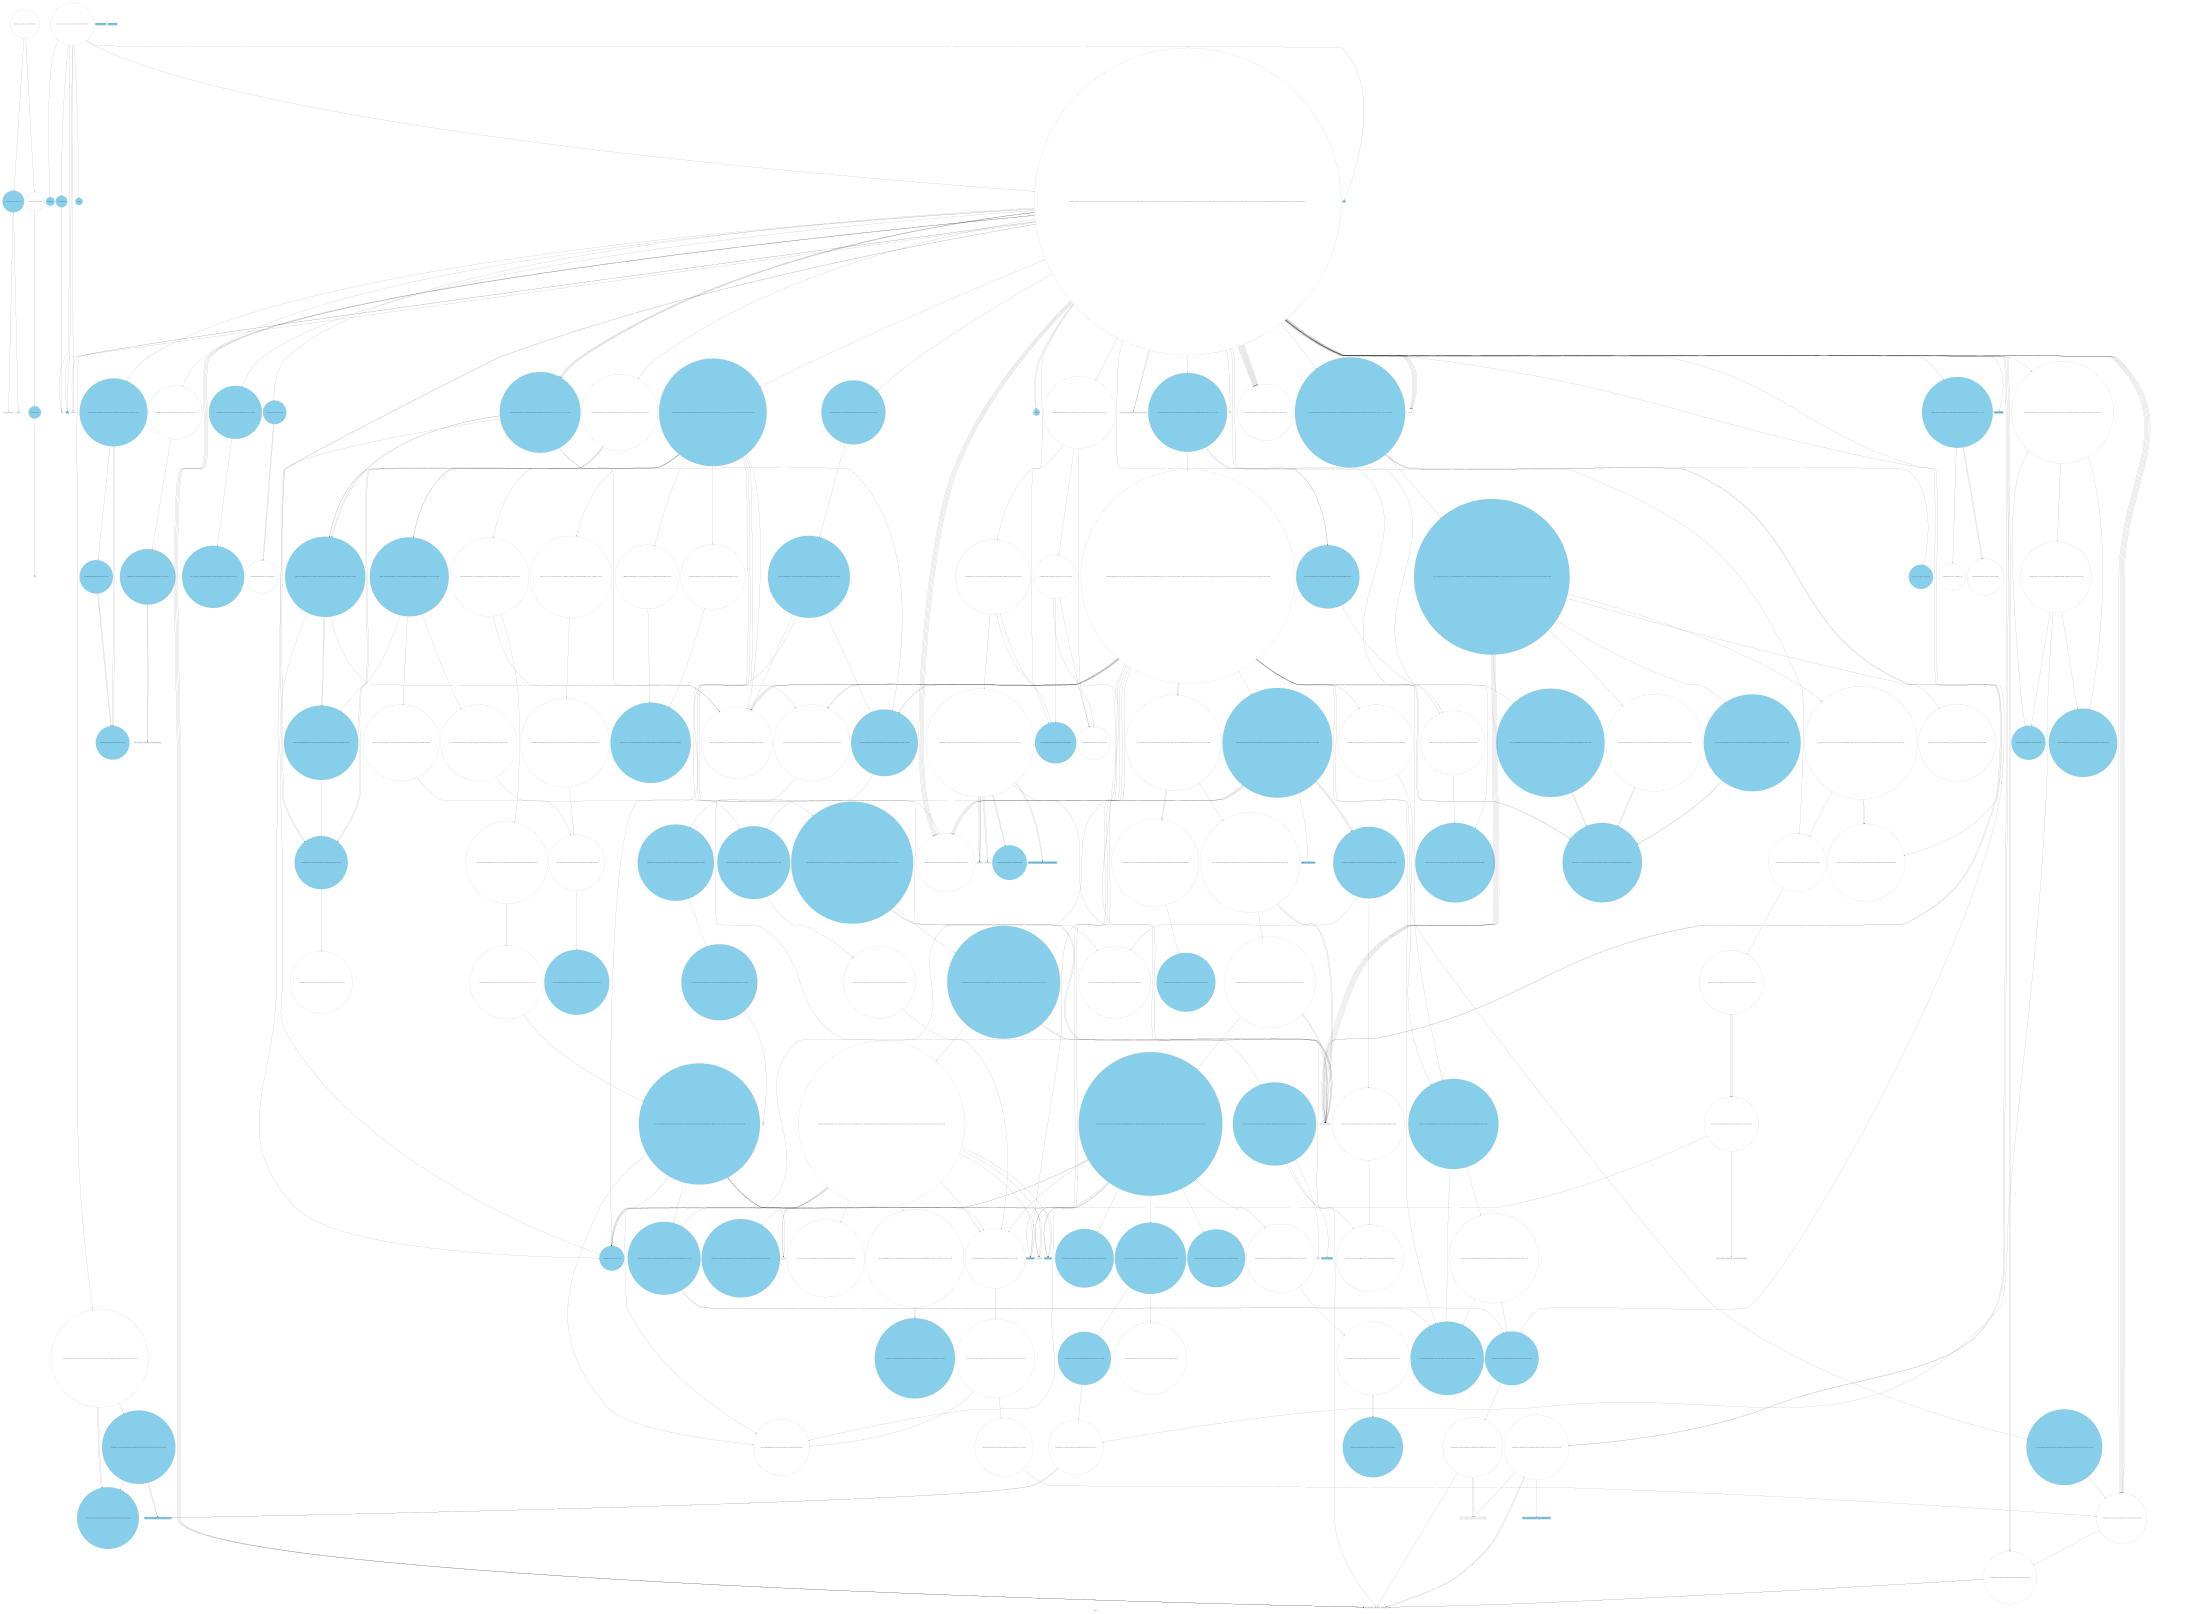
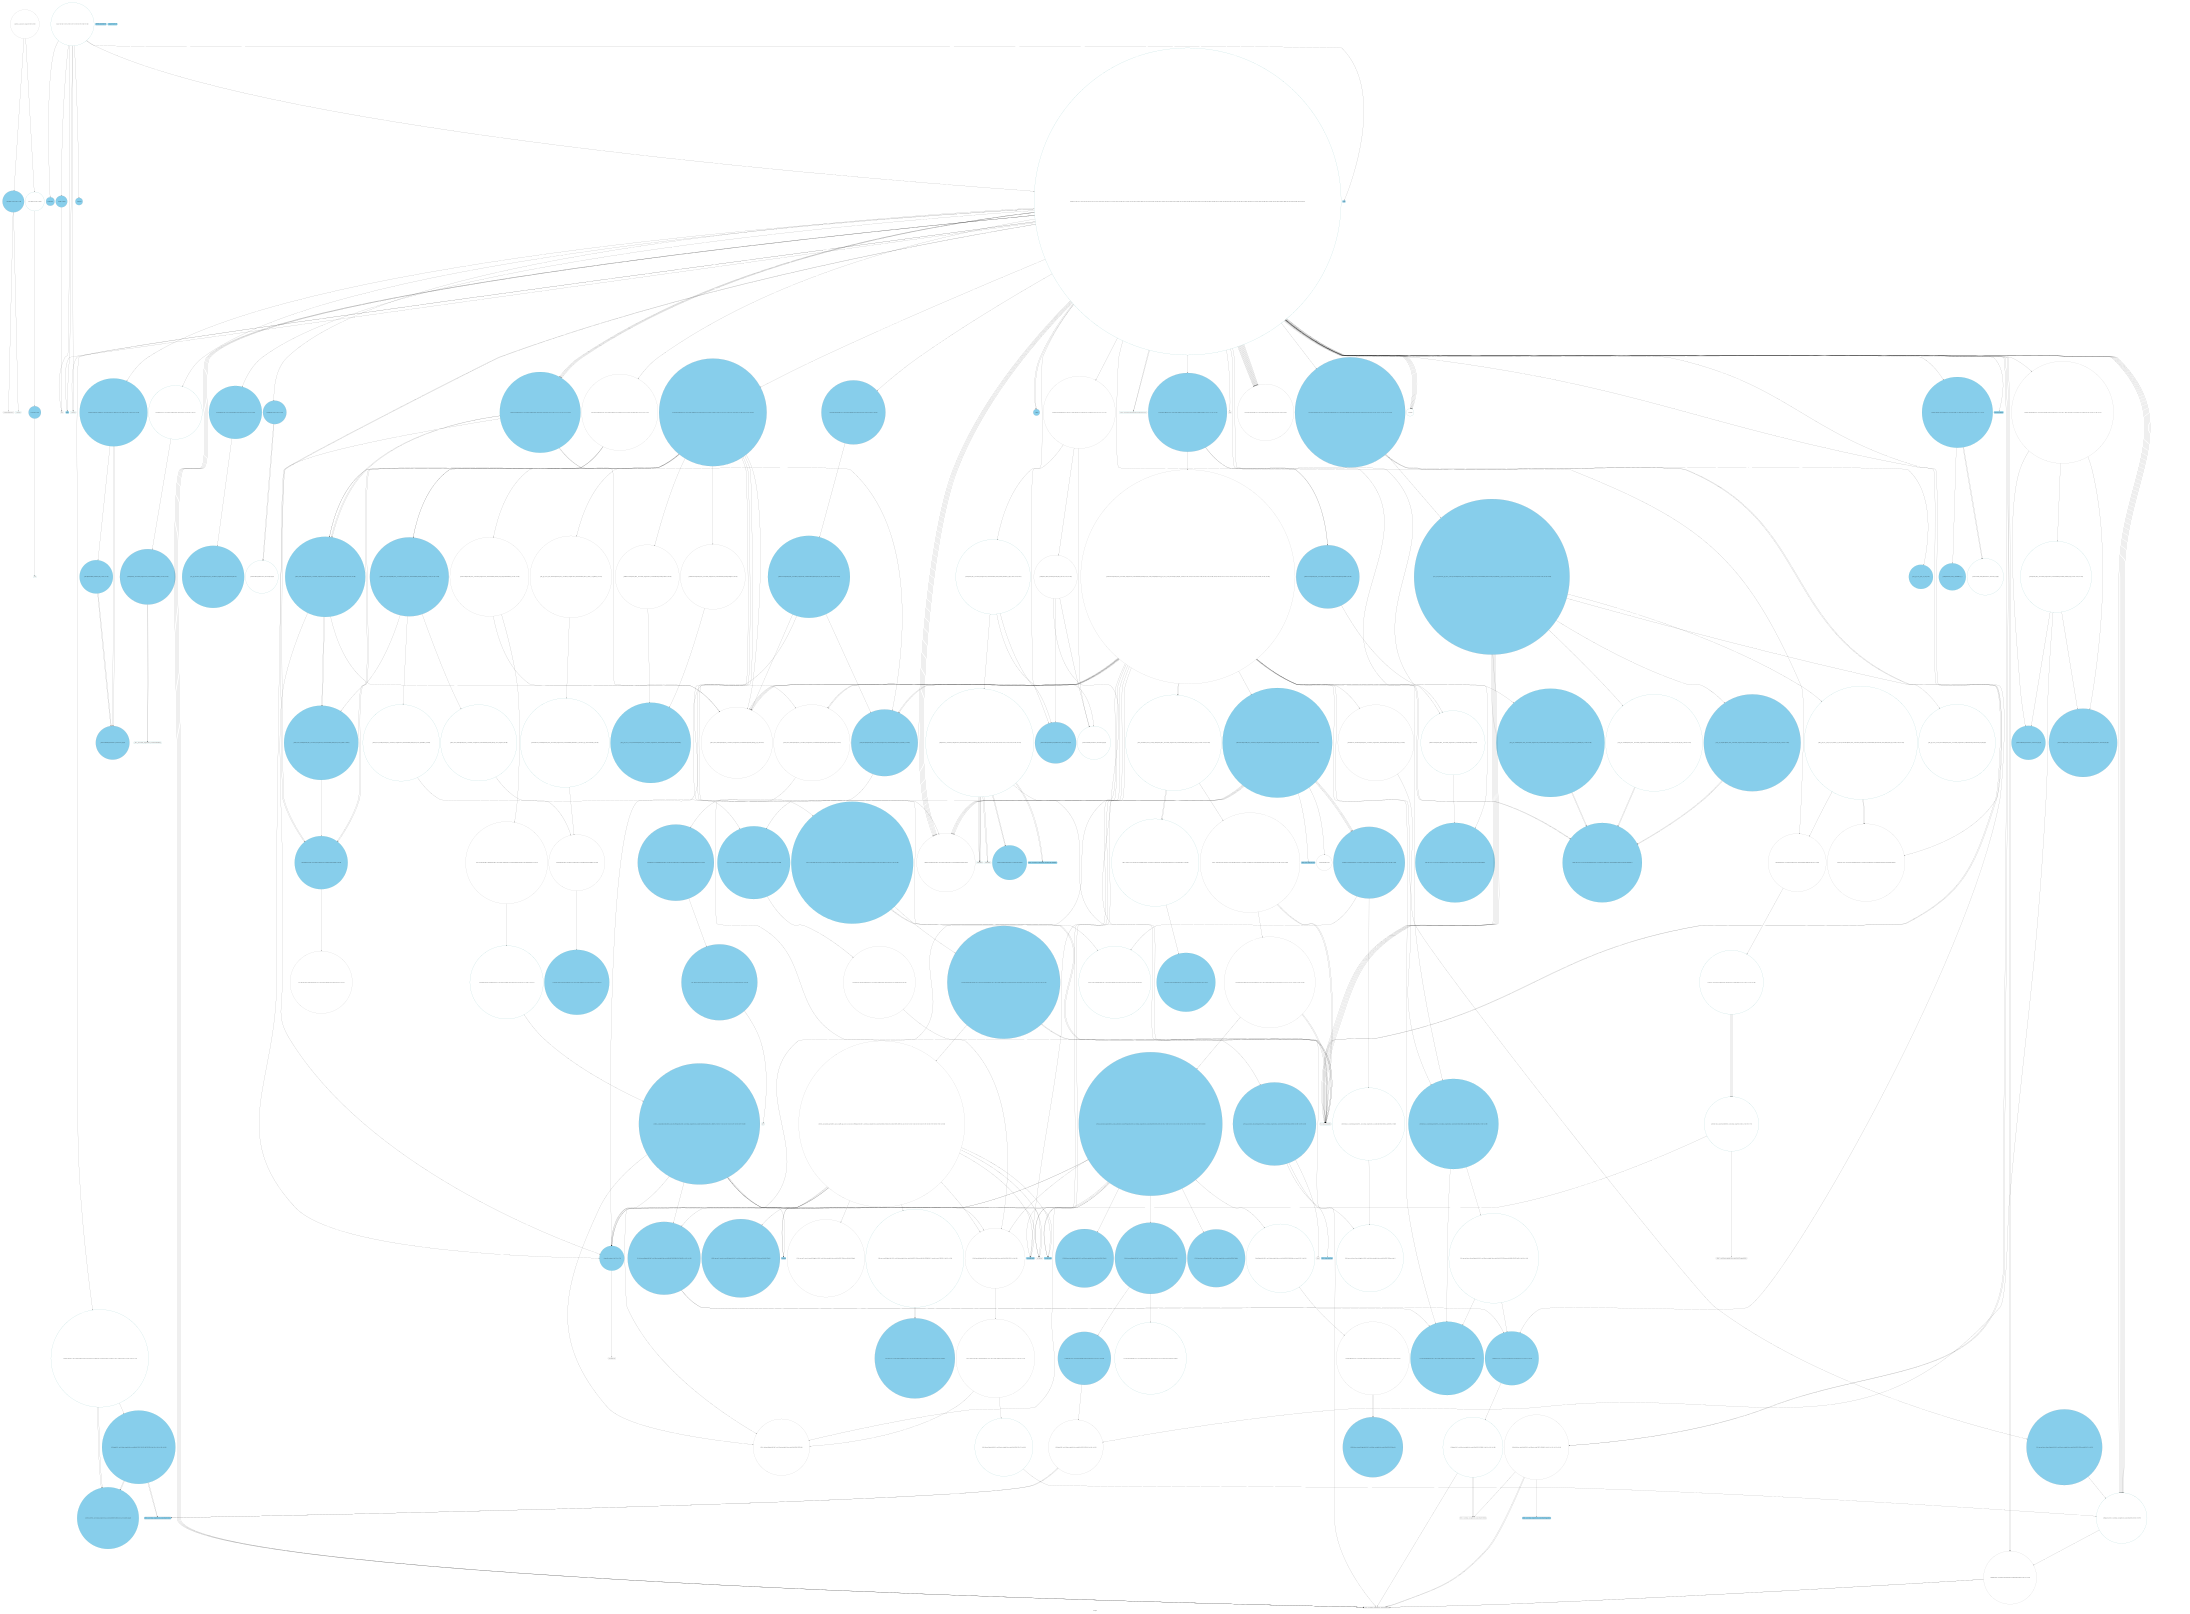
node "{_ZNSt4pairIPKcS1_EC2IS1_S1_Lb1EEERKS1_S5_}": fillcolor white -> skyblue
node "{_ZSt3maxImERKT_S2_S2_}": added
node "llvm.trap": fillcolor white -> skyblue
node "_ZSt9terminatev": added
